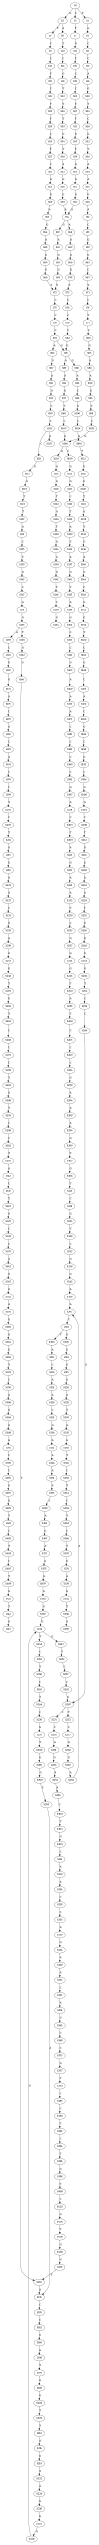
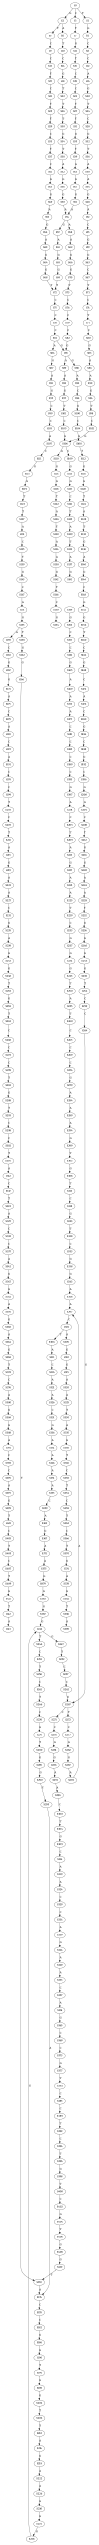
edge "S103" -> "S111": now "S107" -> "S111"
node "S145": removed
